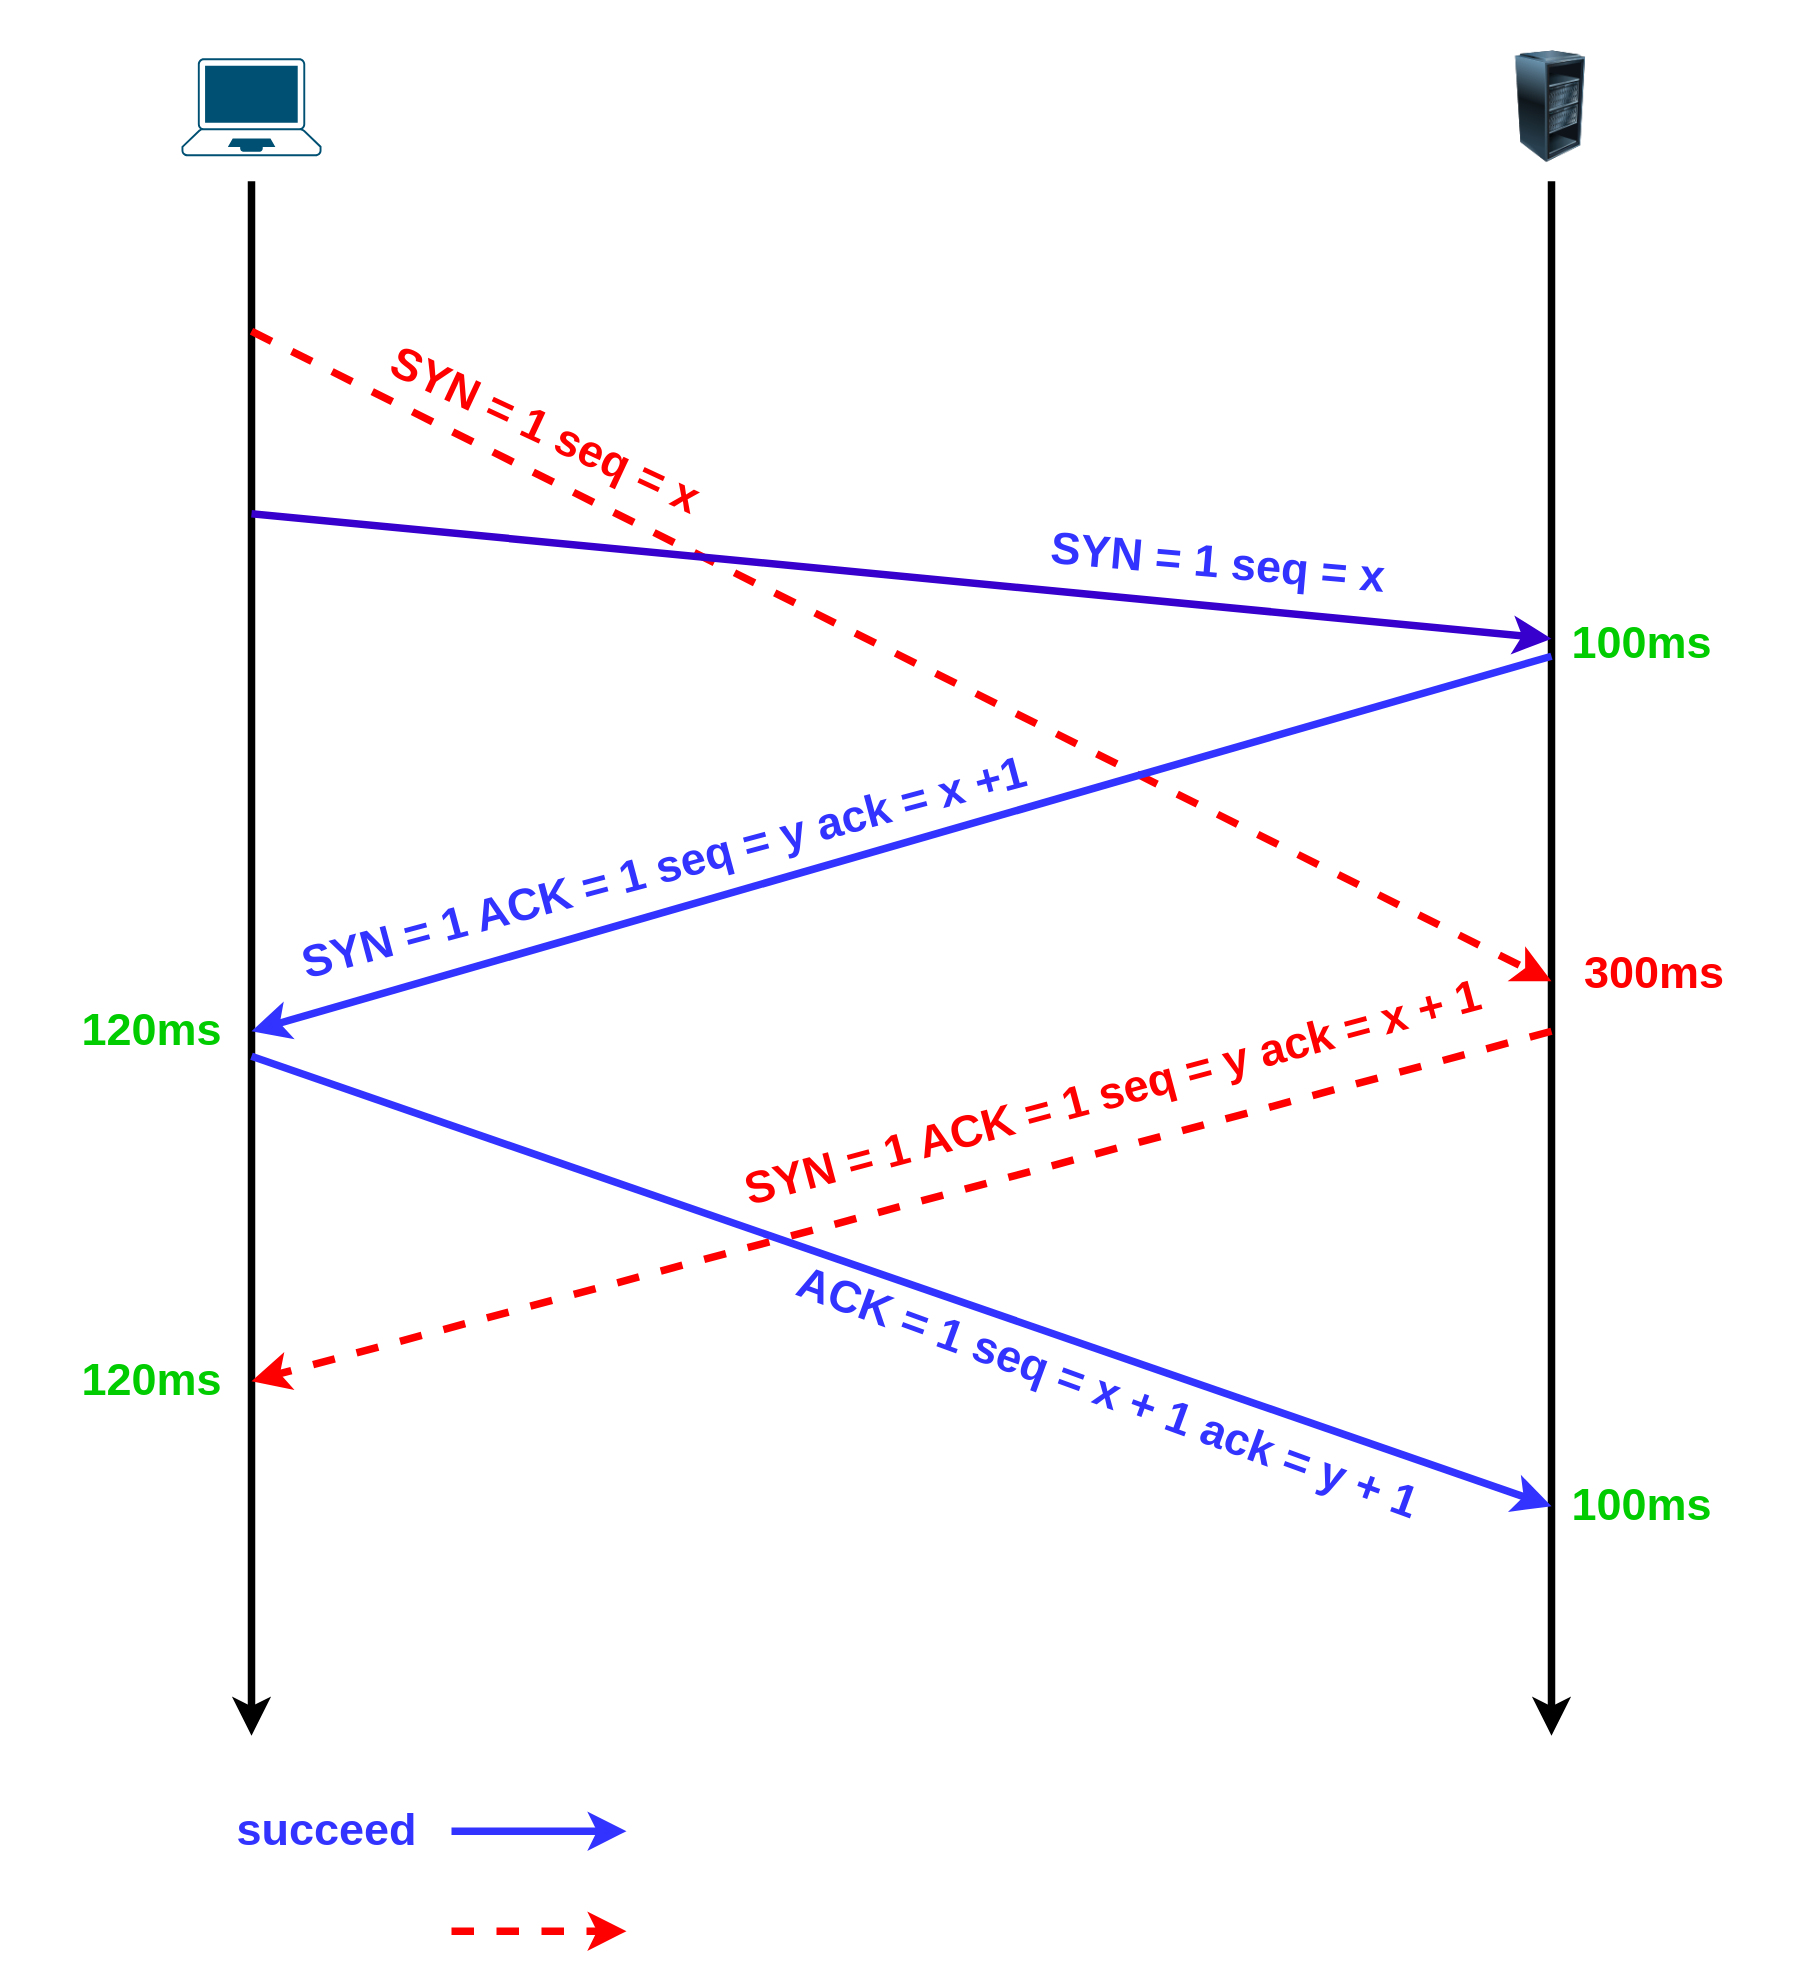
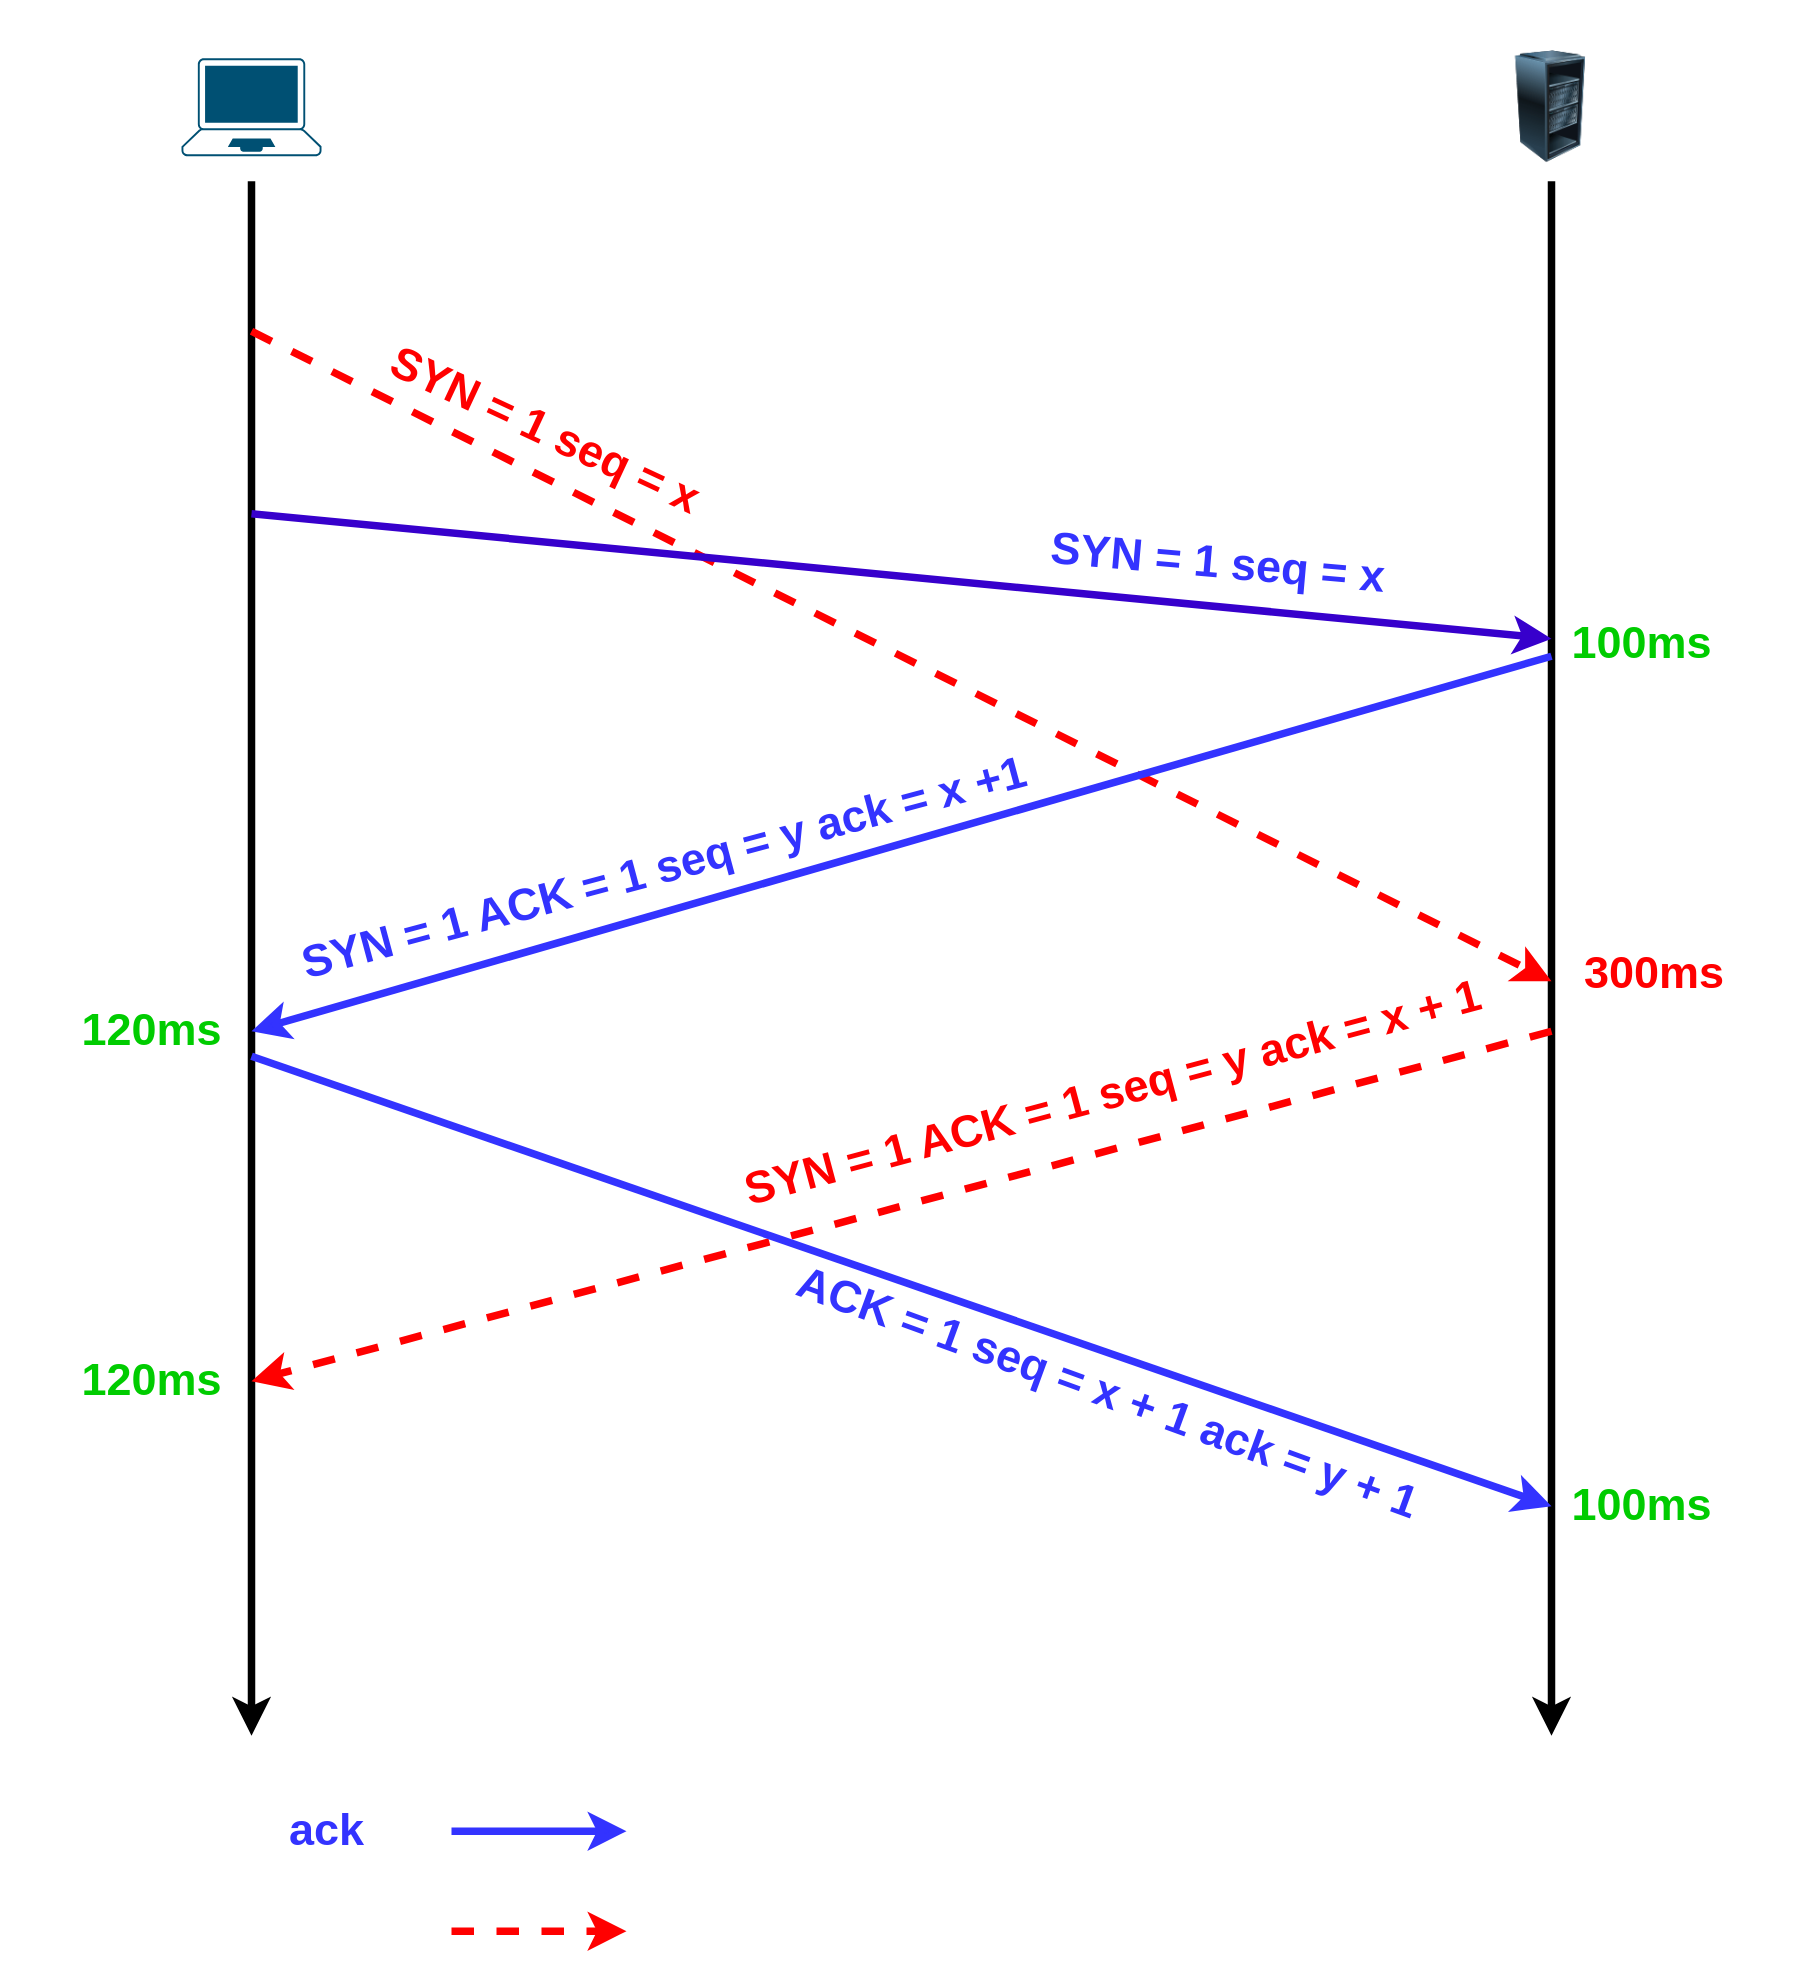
node "succeed": label "succeed" -> "ack"
